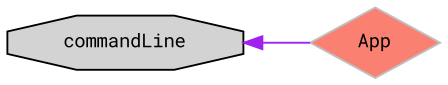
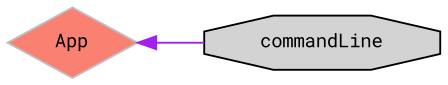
edge "App" -> "commandLine": reversed
